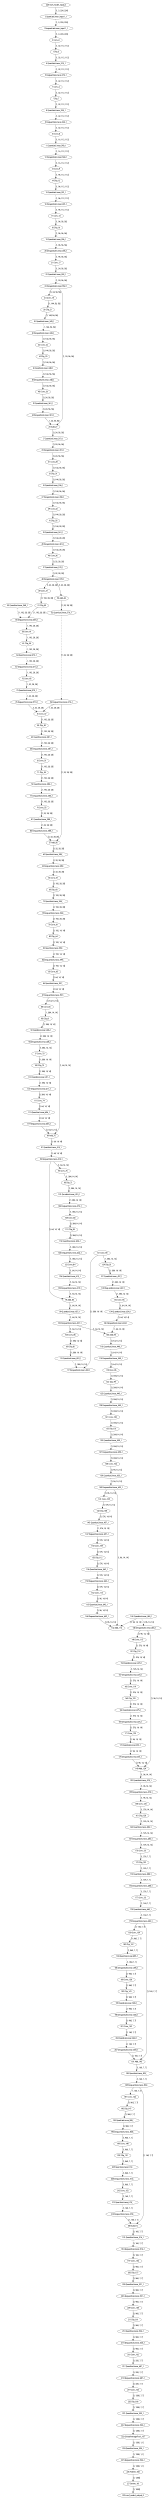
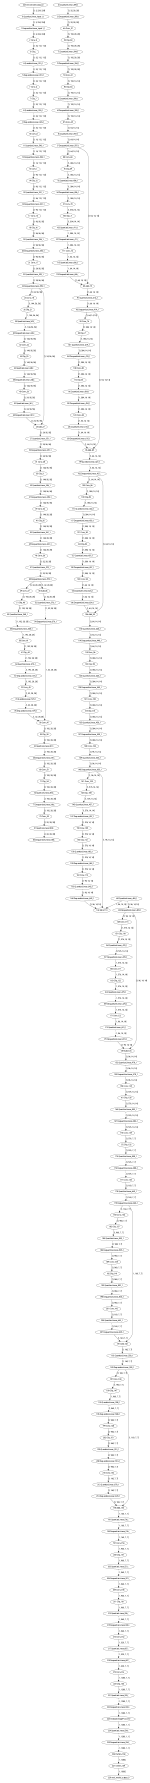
edge "51 Clip_40" -> "55 DequantizeLinear_368_1": now "51 Clip_40" -> "53 QuantizeLinear_368_1"
node "57 Add_56": removed
edge "121 Conv_90" -> "117 DequantizeLinear_432_1": reversed
